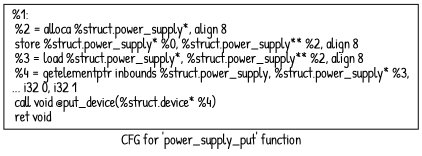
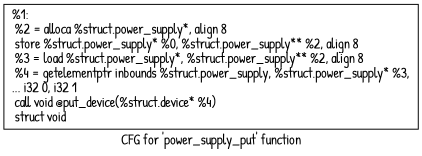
node "%1:": text "ret void" -> "struct void"
